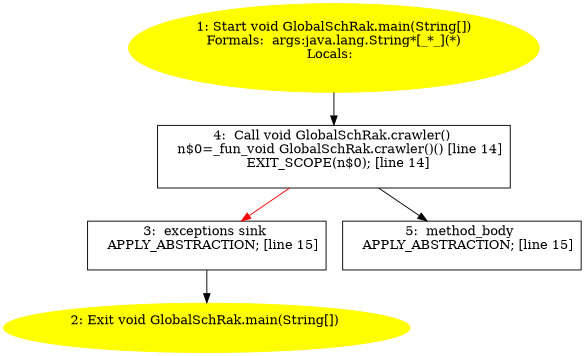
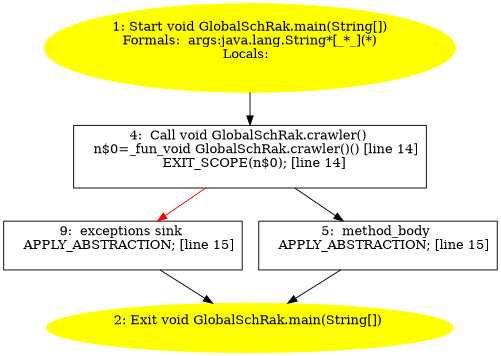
node "3:  exceptions sink APPLY_ABSTRACTION; [line 15]": label "3:  exceptions sink APPLY_ABSTRACTION; [line 15]" -> "9:  exceptions sink APPLY_ABSTRACTION; [line 15]"
edge "5:  method_body APPLY_ABSTRACTION; [line 15]" -> "2: Exit void GlobalSchRak.main(String[])": added
